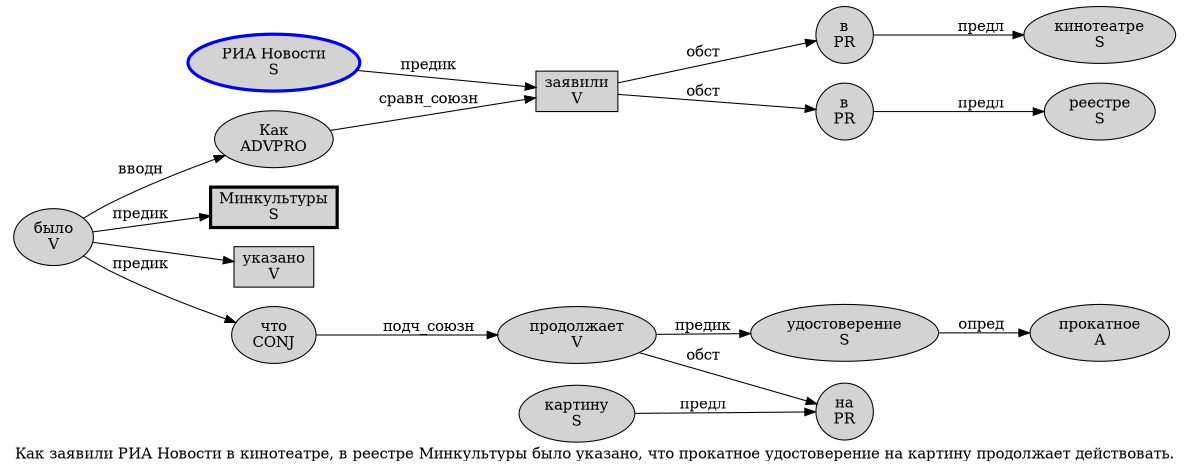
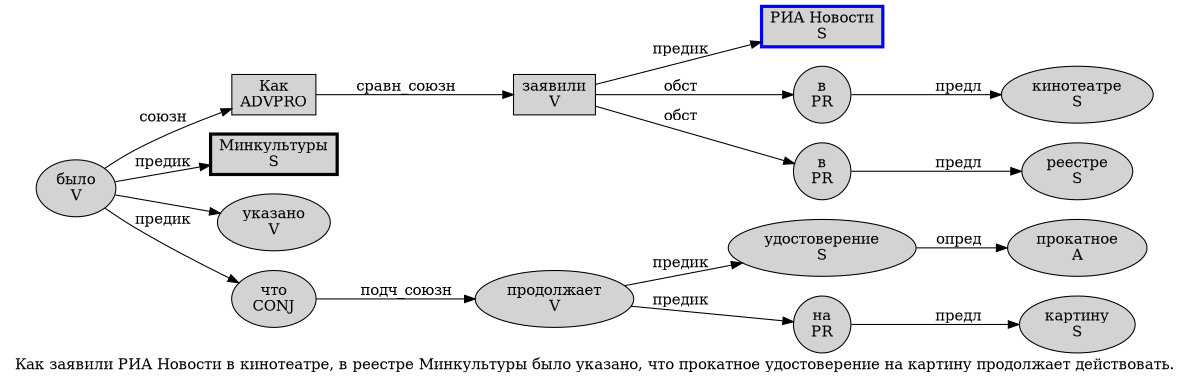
node "РИА Новости S": shape ellipse -> box
edge "РИА Новости S" -> "заявили V": reversed
node "Как ADVPRO": shape ellipse -> box
edge "было V" -> "Как ADVPRO": label "вводн" -> "союзн"
node "указано V": shape box -> ellipse
edge "продолжает V" -> "на PR": label "обст" -> "предик"
edge "картину S" -> "на PR": reversed
